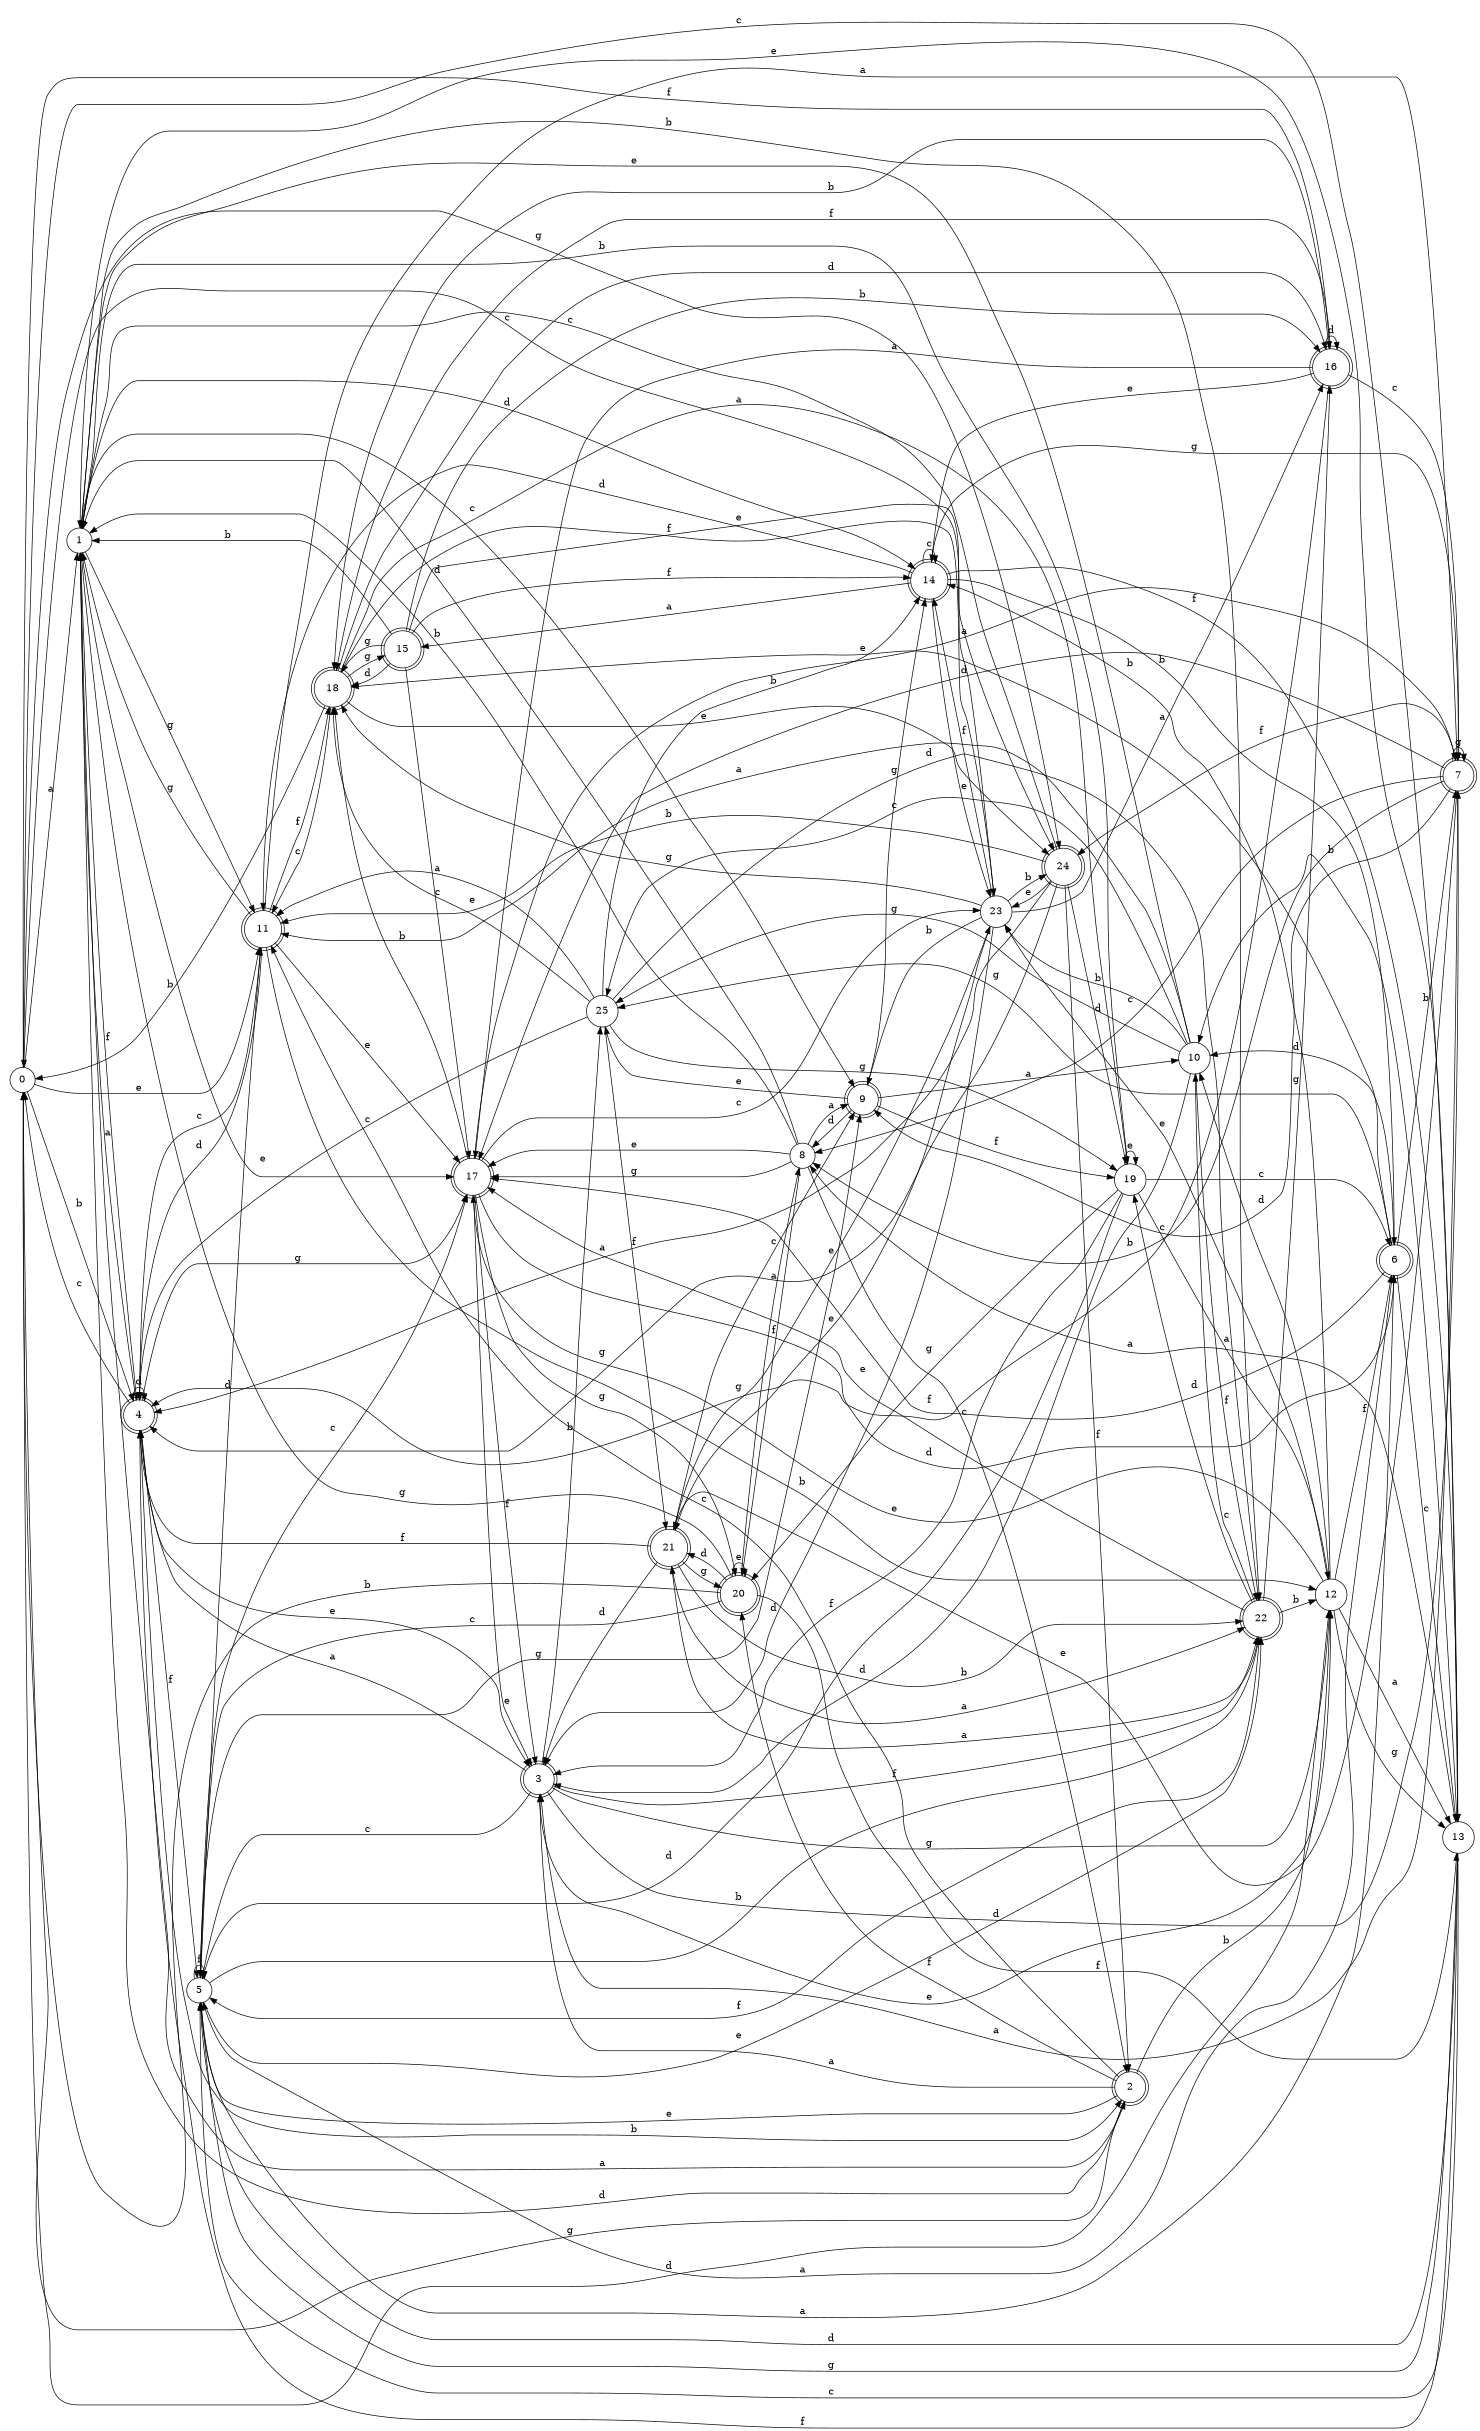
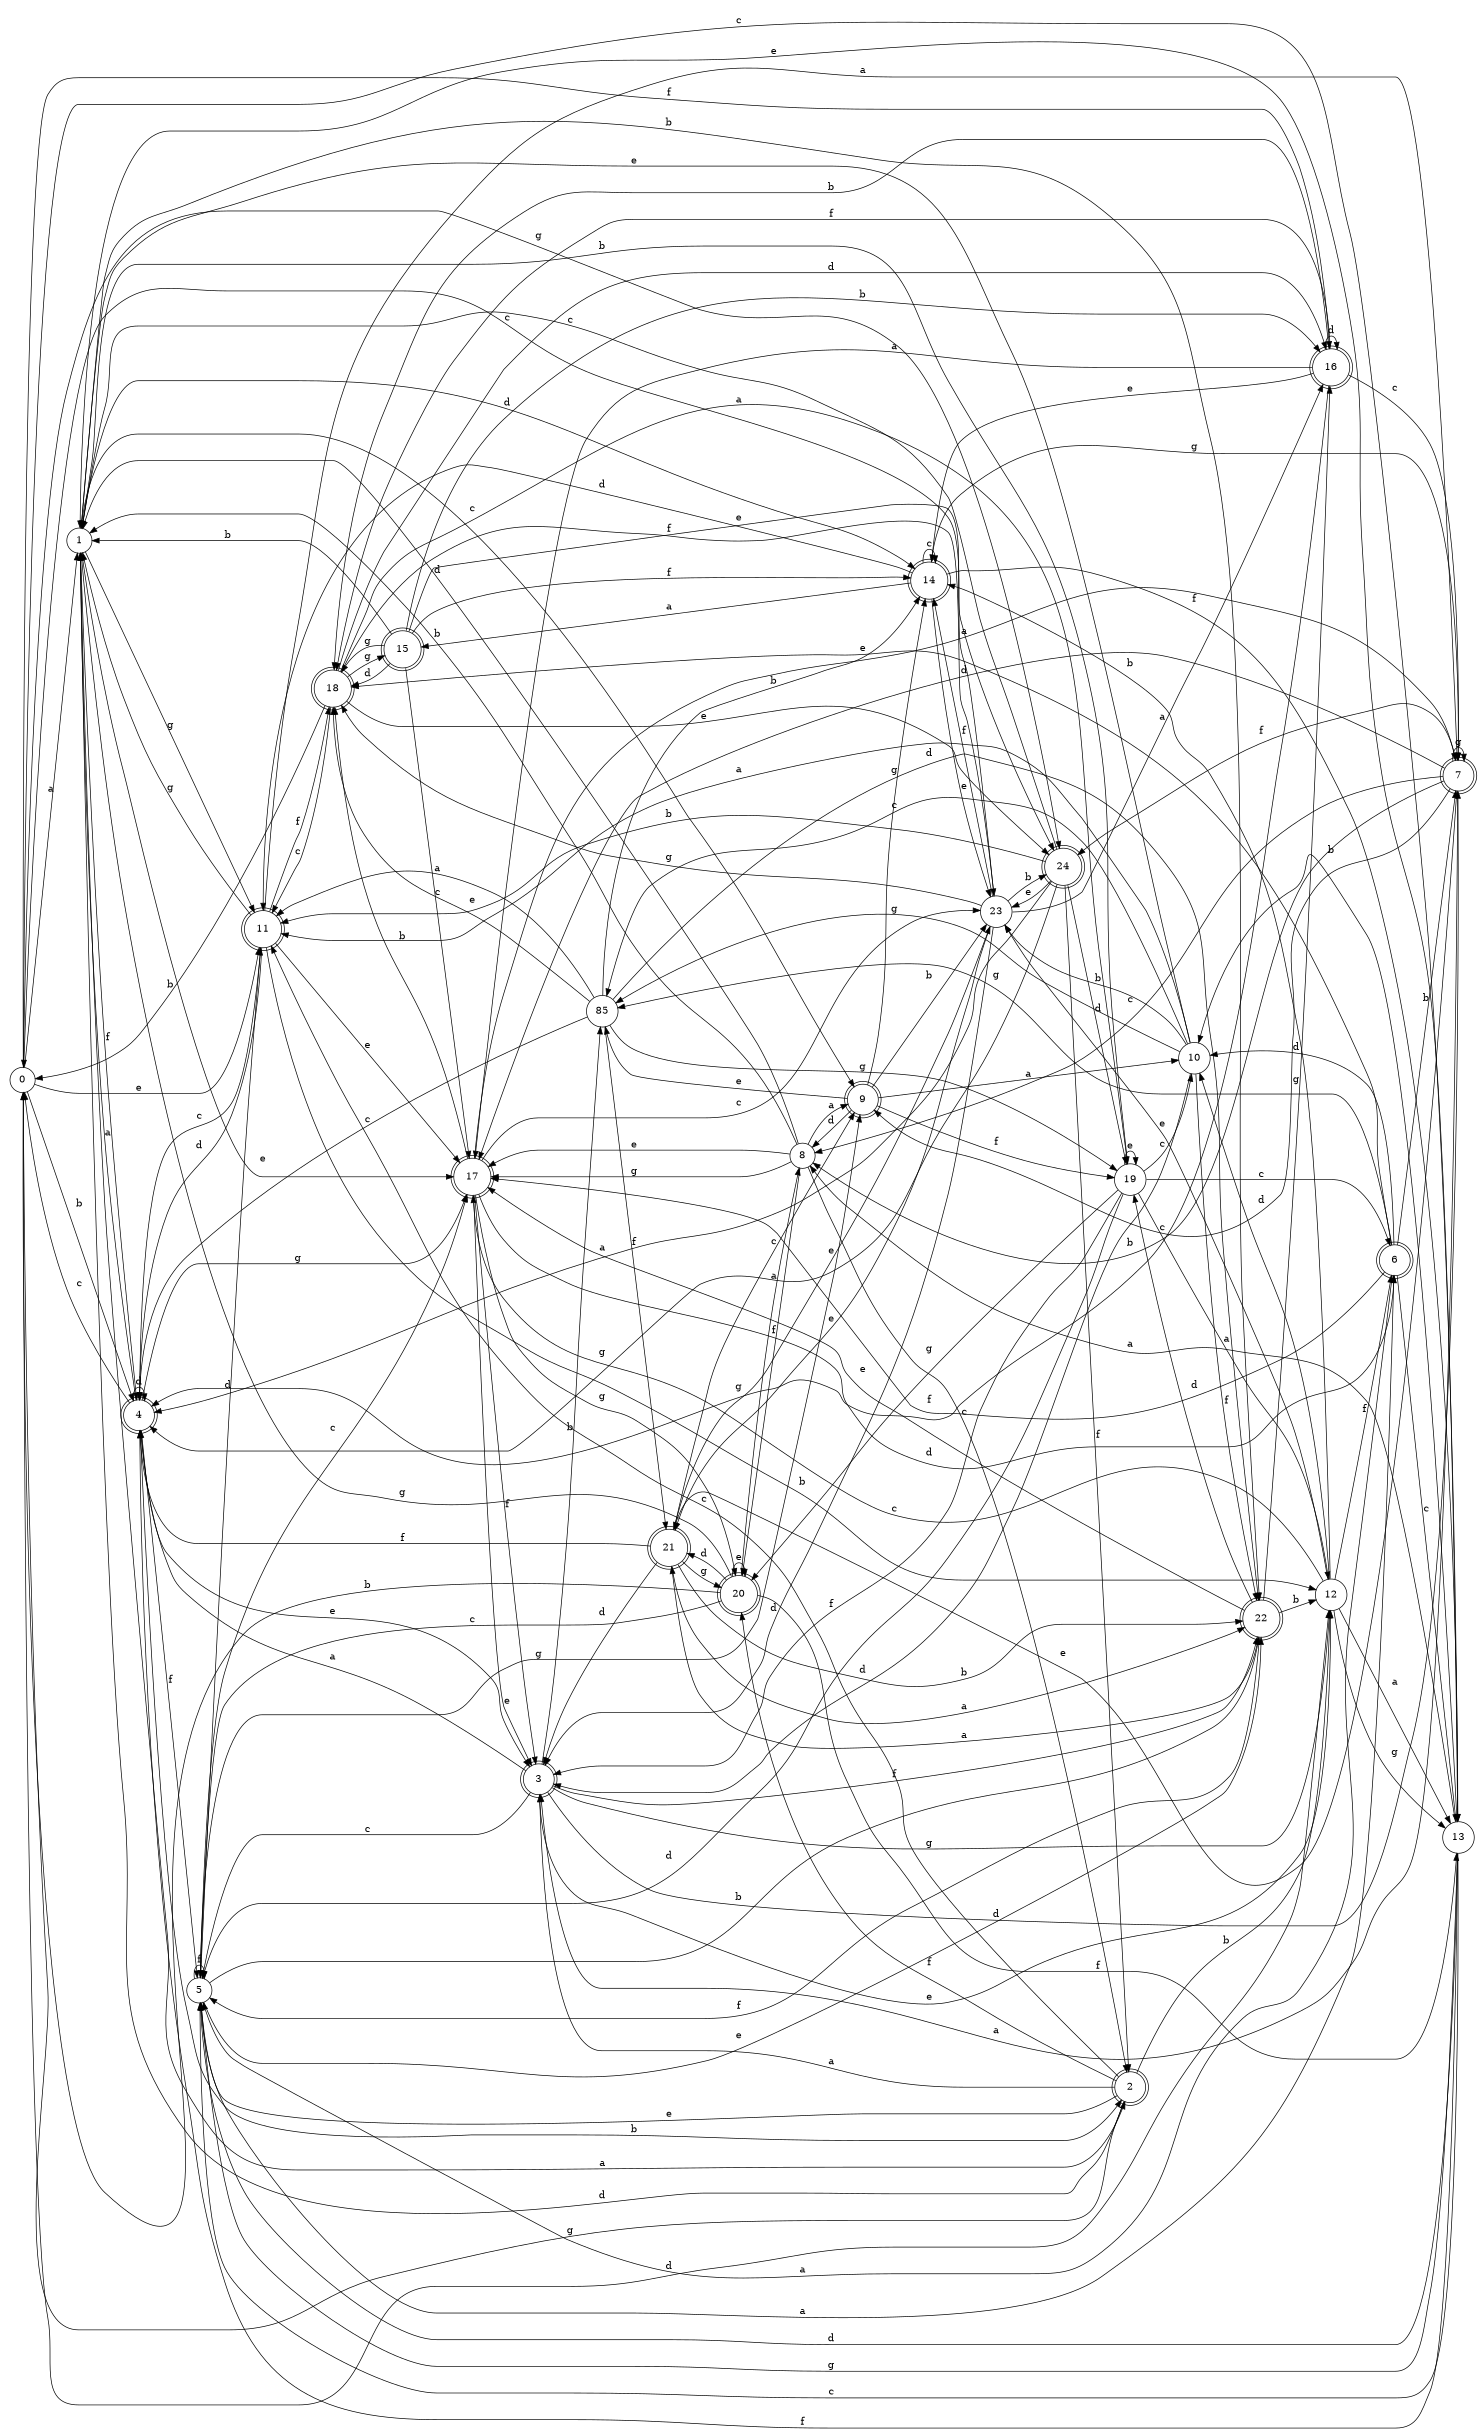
edge "14" -> "6": removed, label "b"
edge "23" -> "9": reversed
node "25": label "25" -> "85"
edge "22" -> "10": now "19" -> "10"
edge "12" -> "17": label "e" -> "c"
